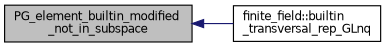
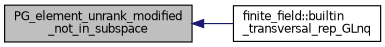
node "PG_element_builtin_modified _not_in_subspace": label "PG_element_builtin_modified _not_in_subspace" -> "PG_element_unrank_modified _not_in_subspace"
